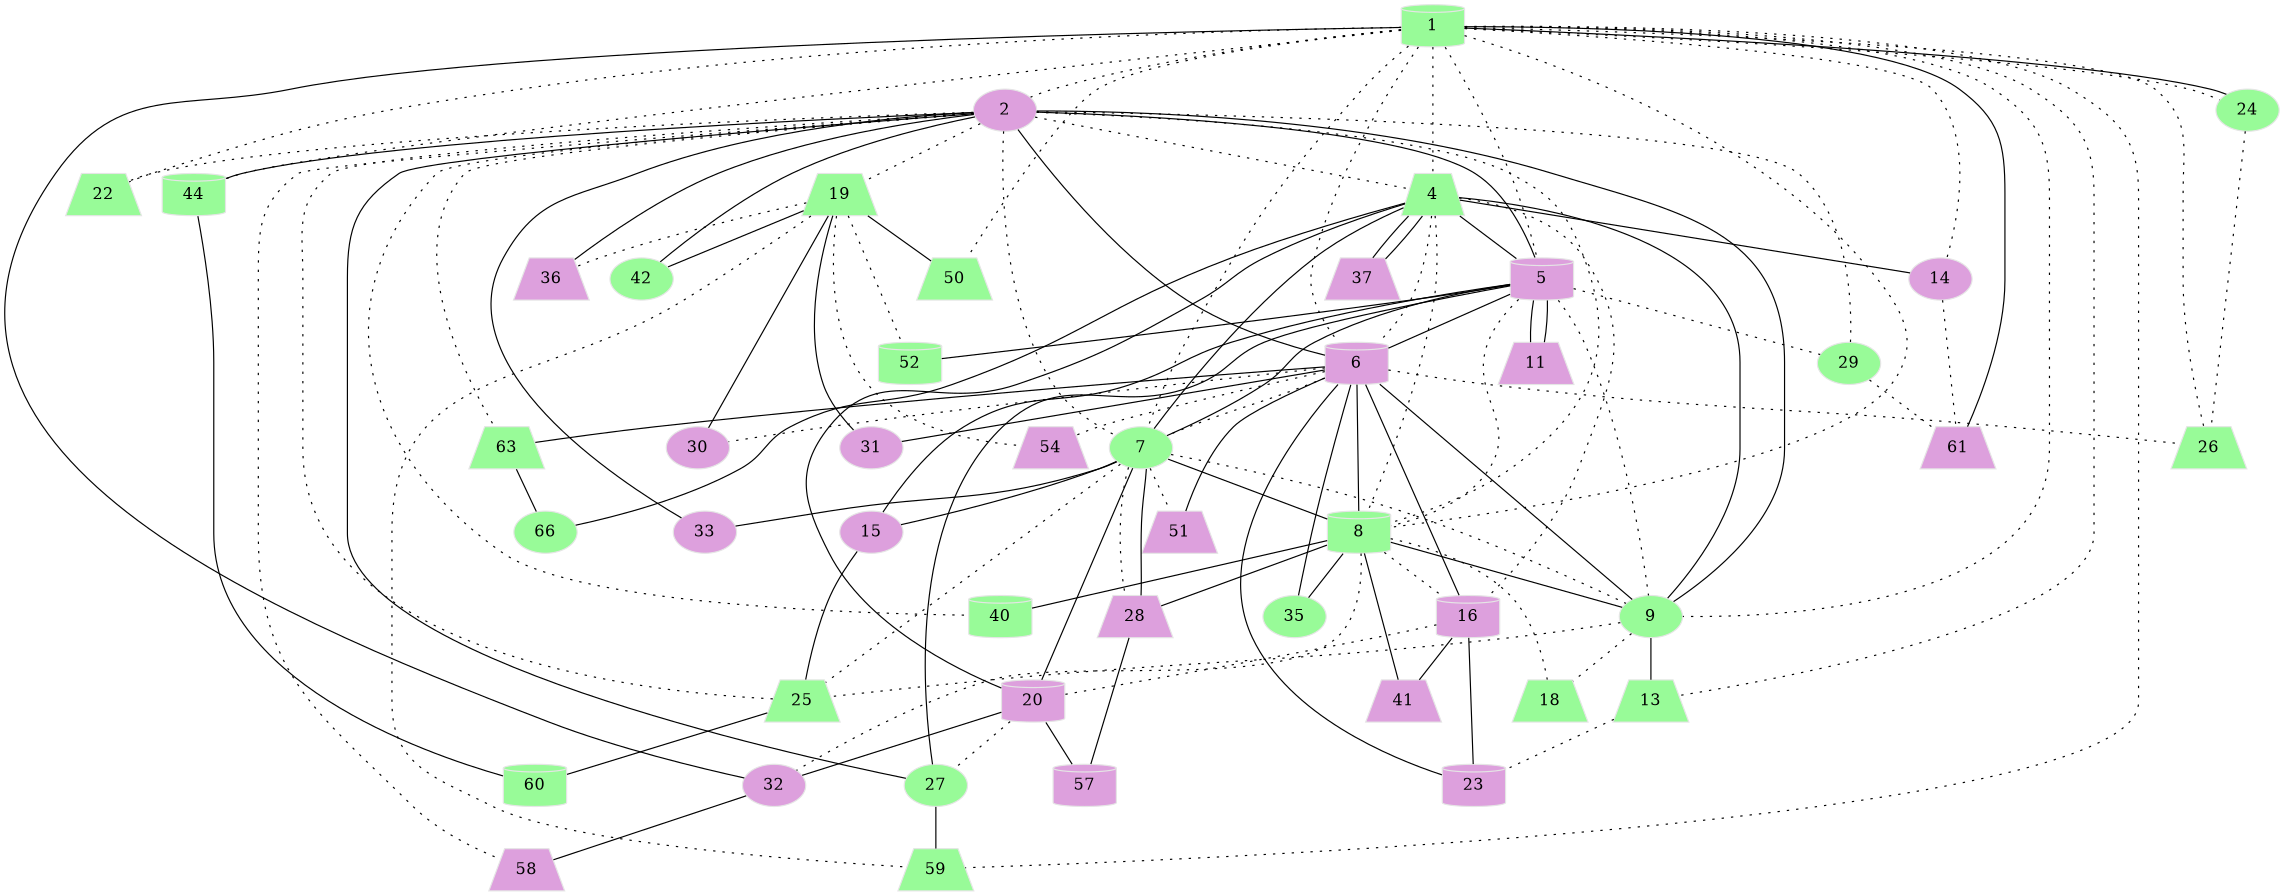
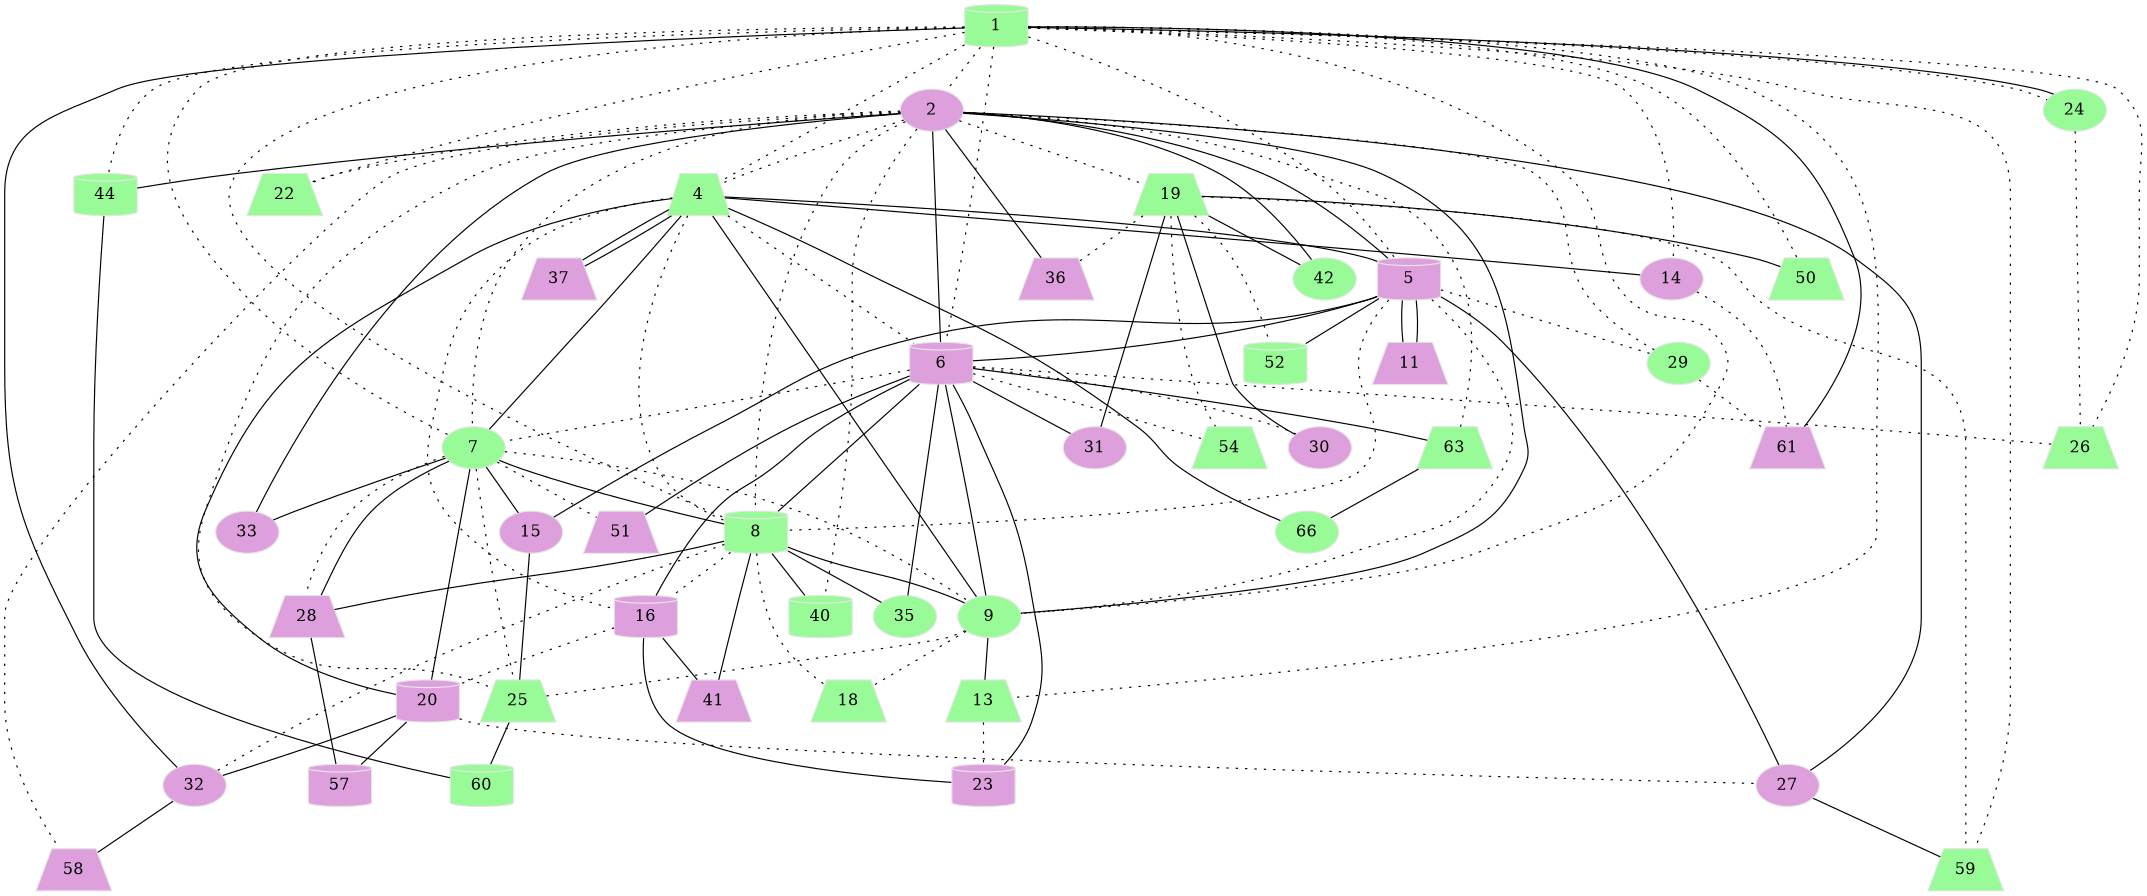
edge "5" -- "7": removed
node "54": fillcolor plum -> palegreen
node "27": fillcolor palegreen -> plum
